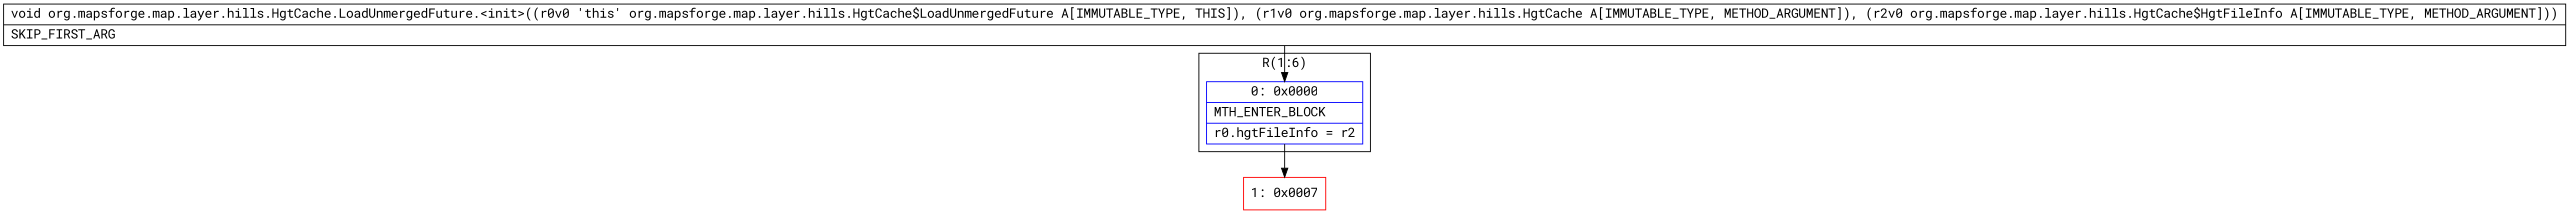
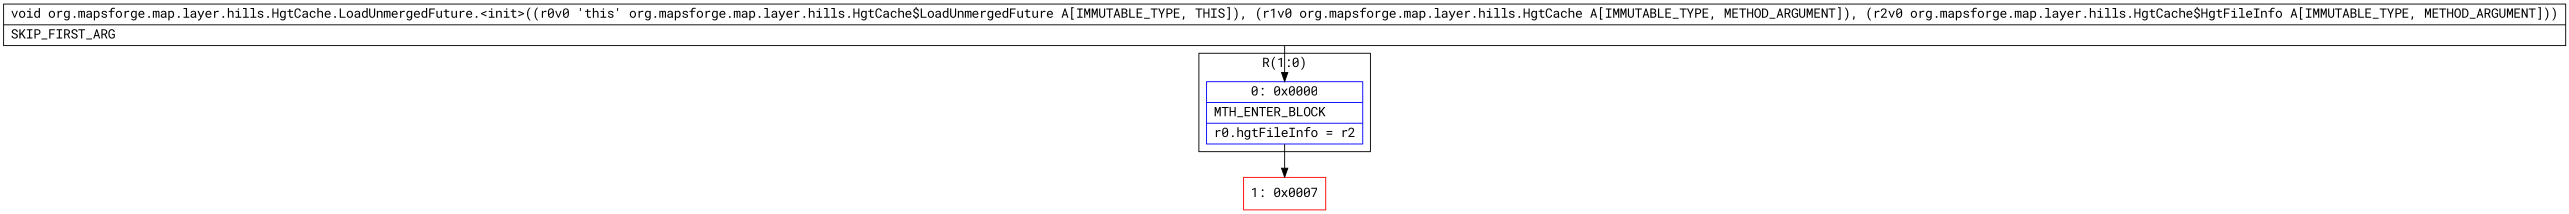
cluster "R(1:6)": label "R(1:6)" -> "R(1:0)"
